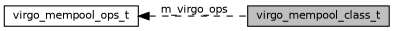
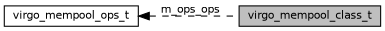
edge "virgo_mempool_class_t" -> "virgo_mempool_ops_t": label " m_virgo_ops" -> " m_ops_ops"
